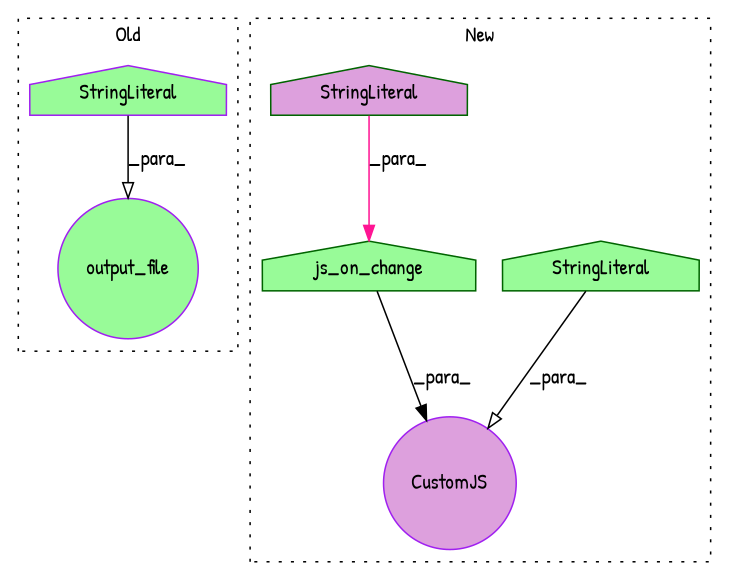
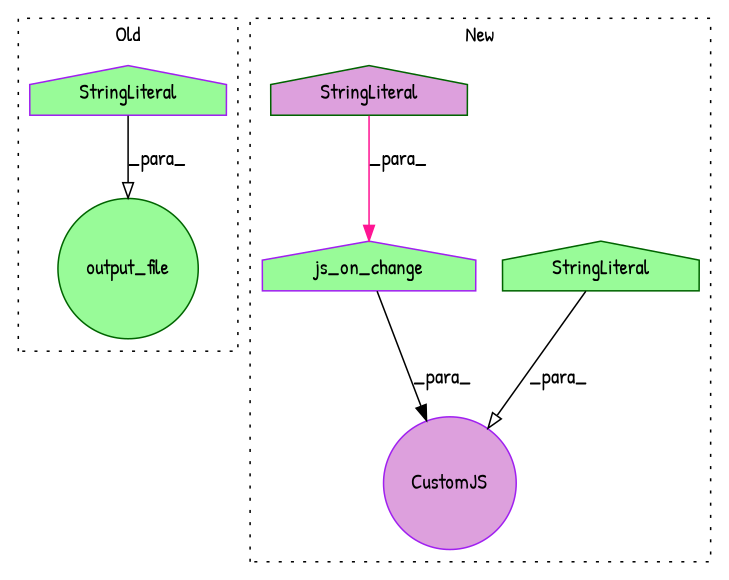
node "output_file": color purple -> darkgreen
node "js_on_change": color darkgreen -> purple
